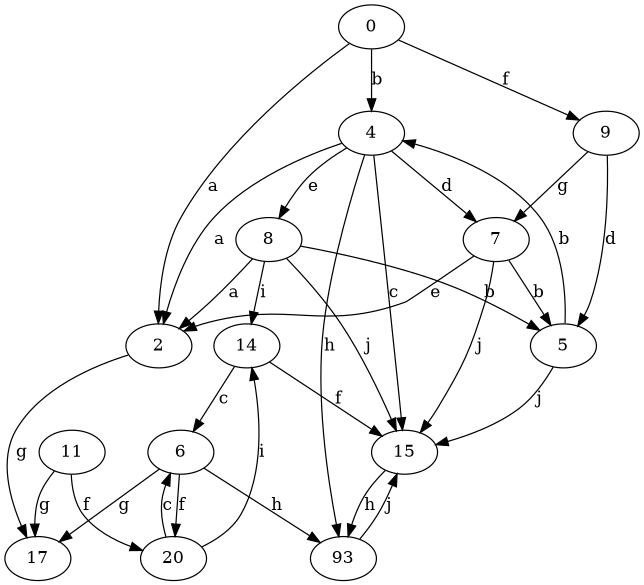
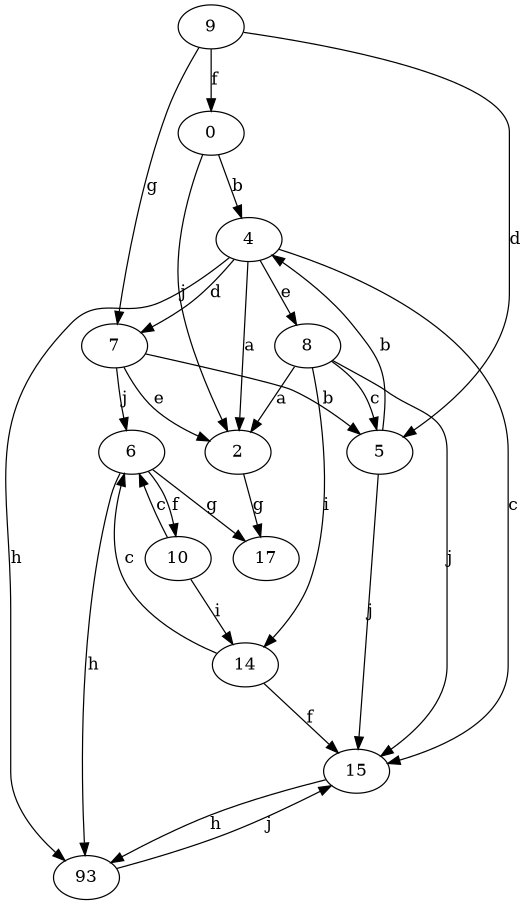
edge "0" -> "9": reversed
edge "0" -> "2": label "a" -> "j"
edge "8" -> "5": label "b" -> "c"
edge "7" -> "15": now "7" -> "6"
node "11": removed
node "20": label "20" -> "10"
